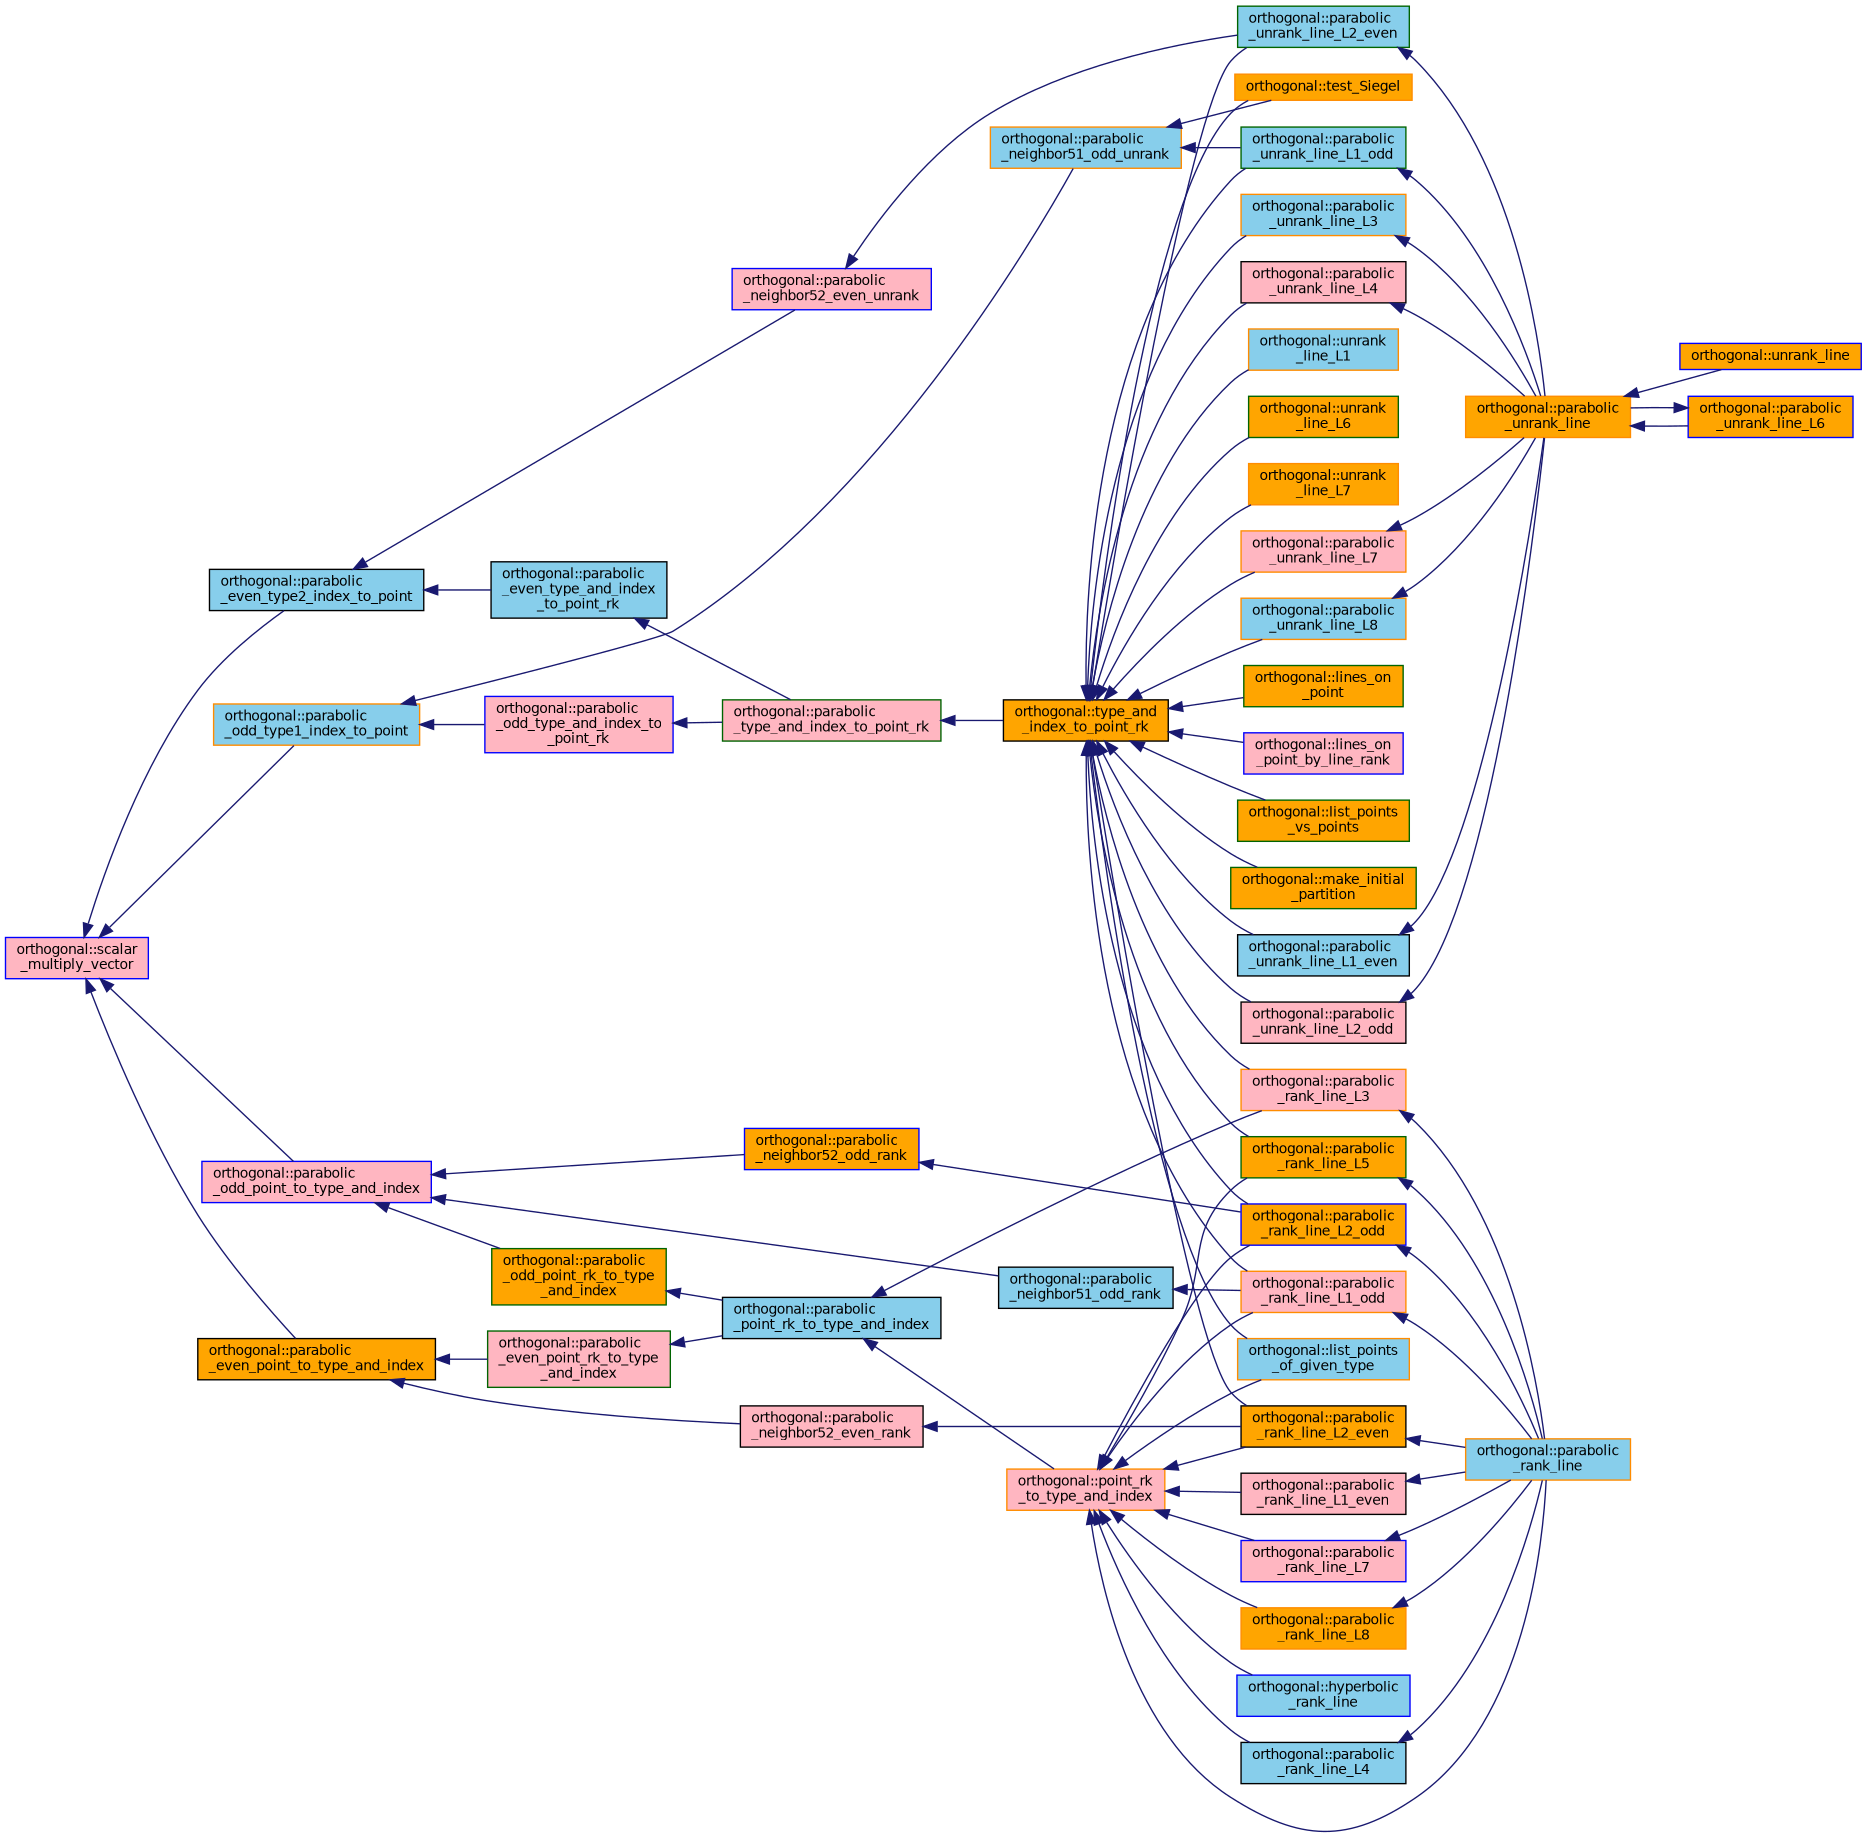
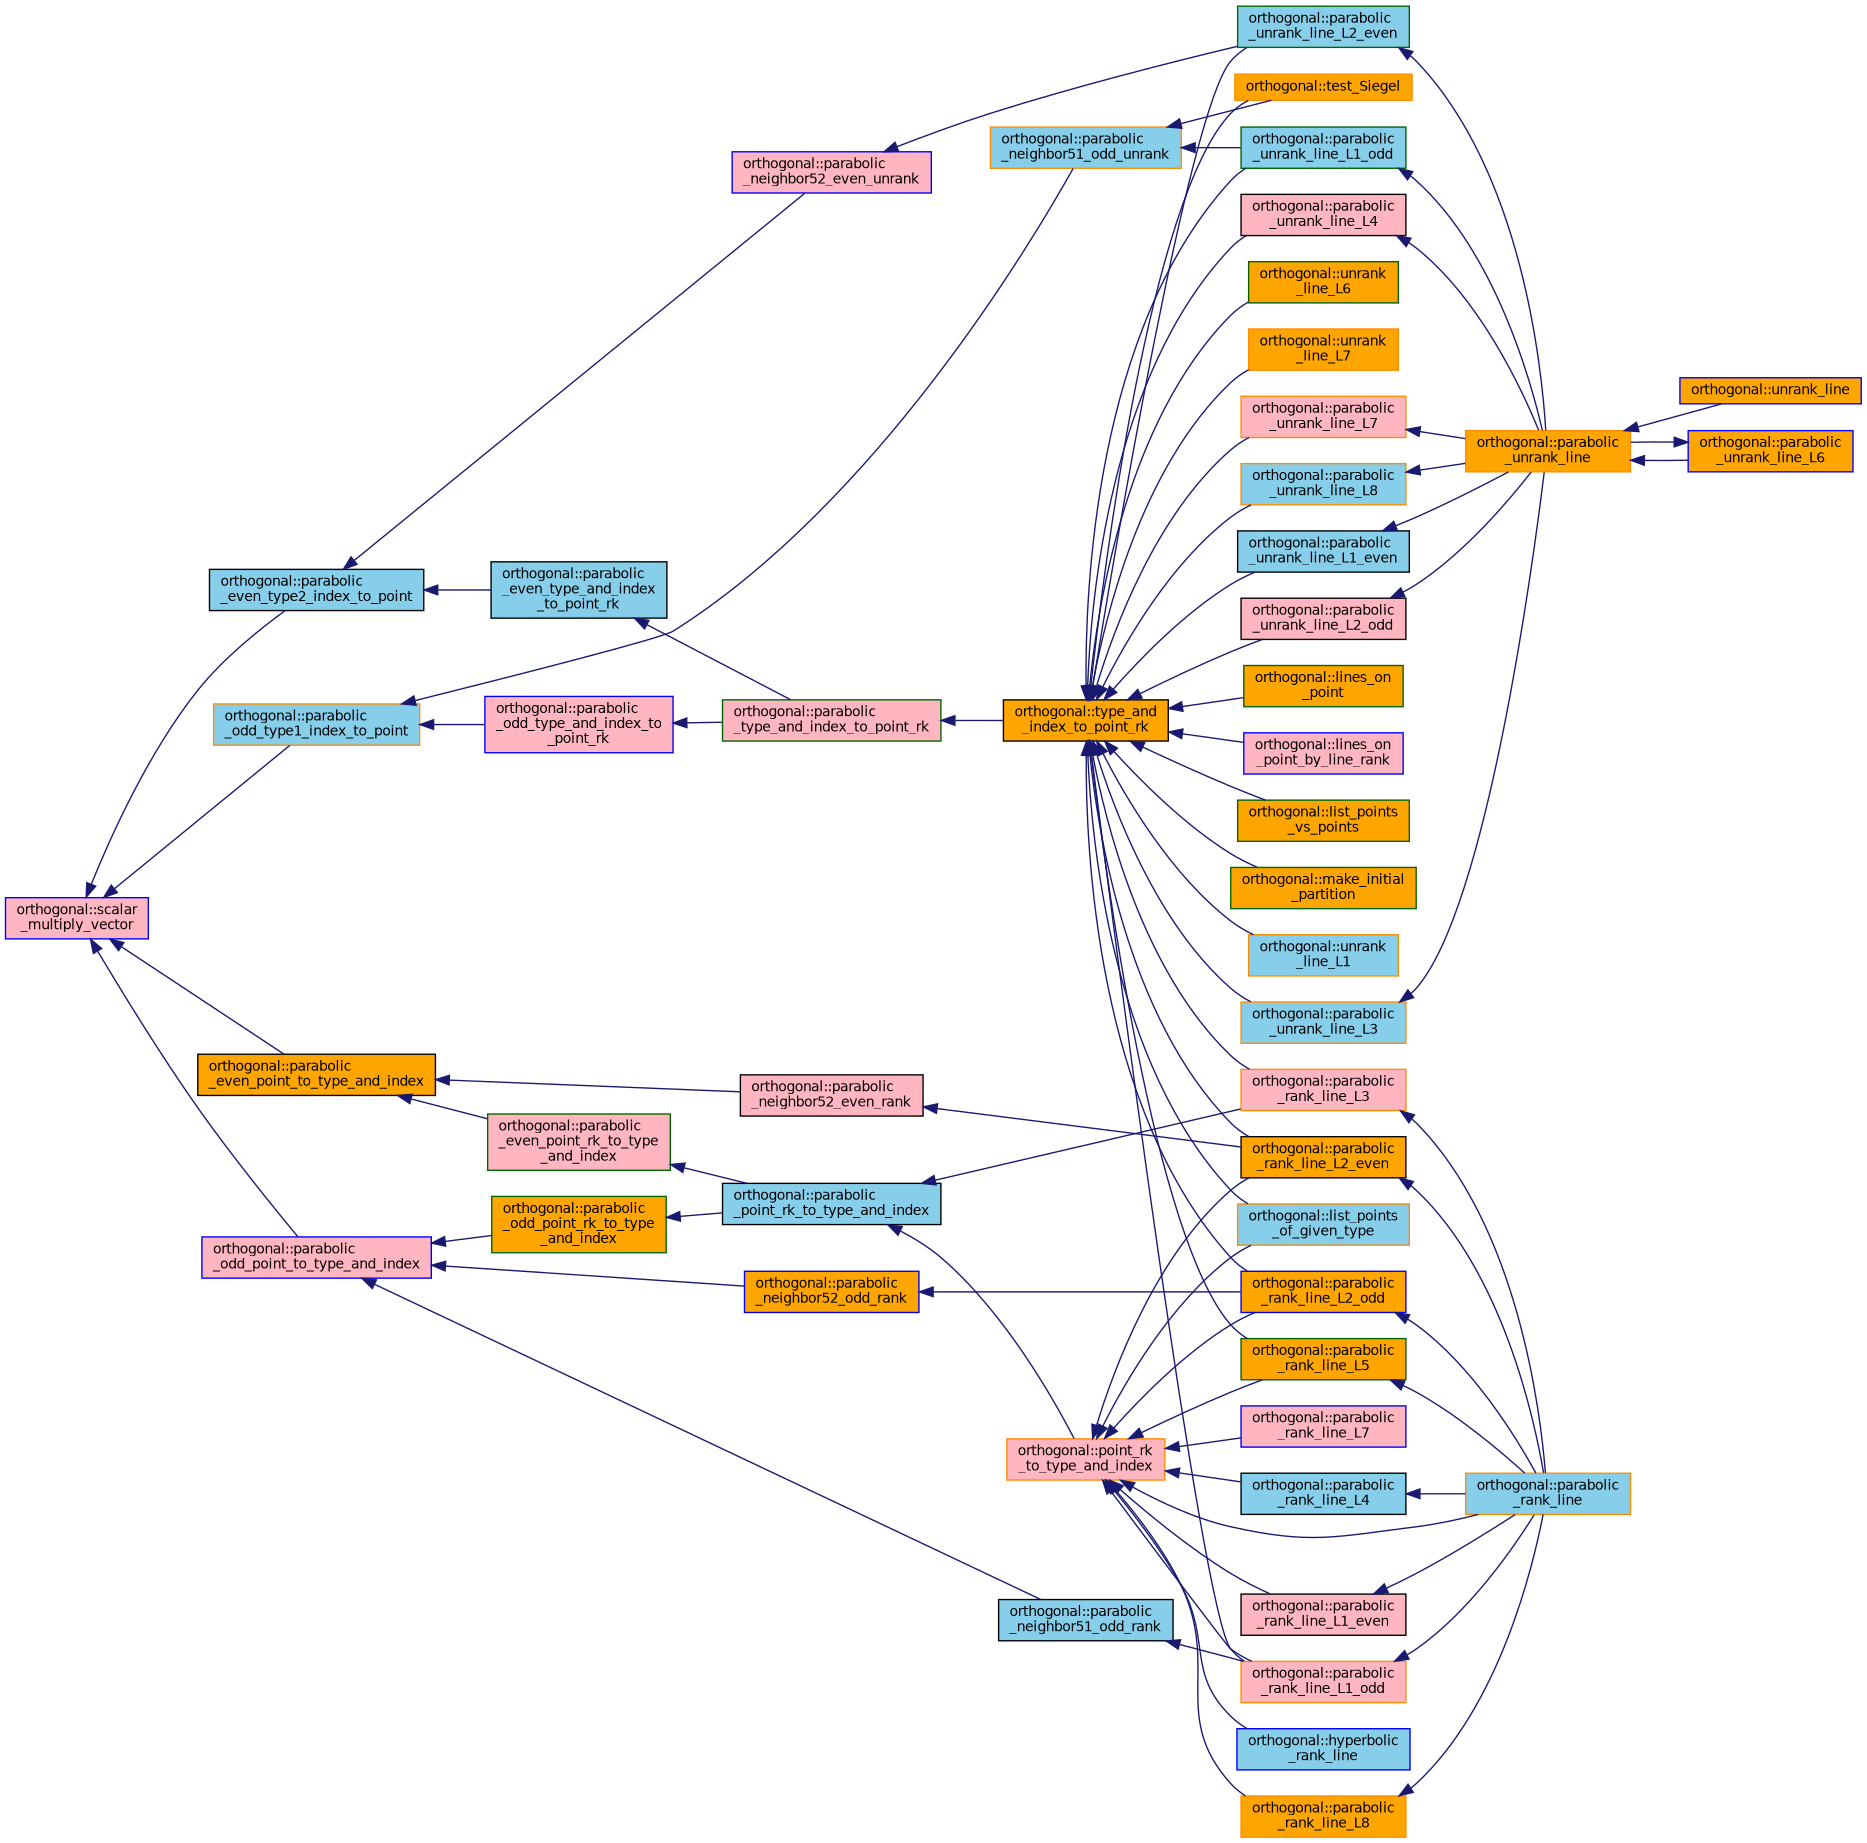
edge "orthogonal::parabolic _rank_line" -> "orthogonal::parabolic _rank_line_L7": removed
